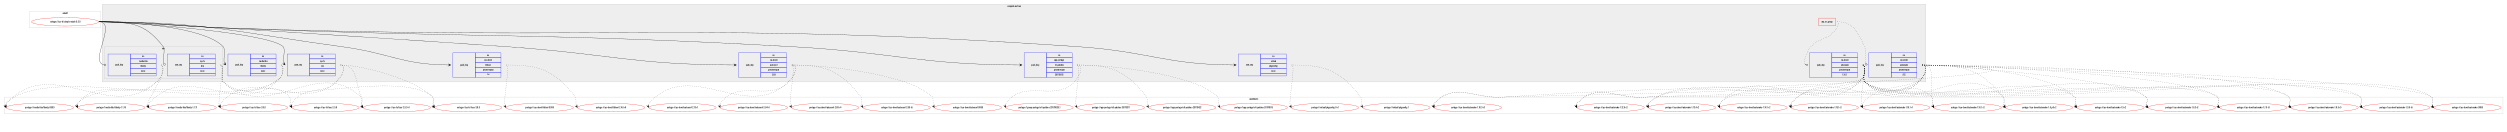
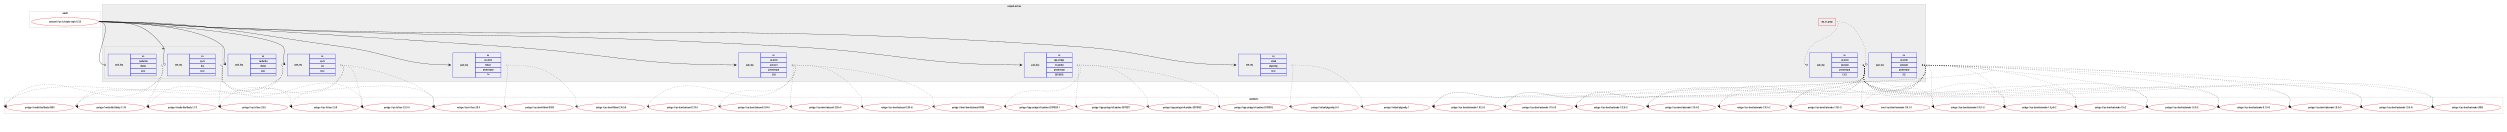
node "portage://sys-fs/simple-mtpfs-0.3.0": label "portage://sys-fs/simple-mtpfs-0.3.0" -> "autoconf://sys-fs/simple-mtpfs-0.3.0"
node "portage://sys-devel/autoconf-9999": label "portage://sys-devel/autoconf-9999" -> "portage://devel-devel/autoconf-9999"
node "portage://group-portage/elt-patches-20170826.1": label "portage://group-portage/elt-patches-20170826.1" -> "portage://app-portage/elt-patches-20170826.1"
node "portage://sys-devel/automake-1.11.6-r3": added
node "portage://sys-devel/automake-1.16.1-r1": label "portage://sys-devel/automake-1.16.1-r1" -> "none://sys-devel/automake-1.16.1-r1"
node "portage://sys-devel/automake-1.7.9-r3": label "portage://sys-devel/automake-1.7.9-r3" -> "portage://sys-devel/automake-8.7.9-r3"
